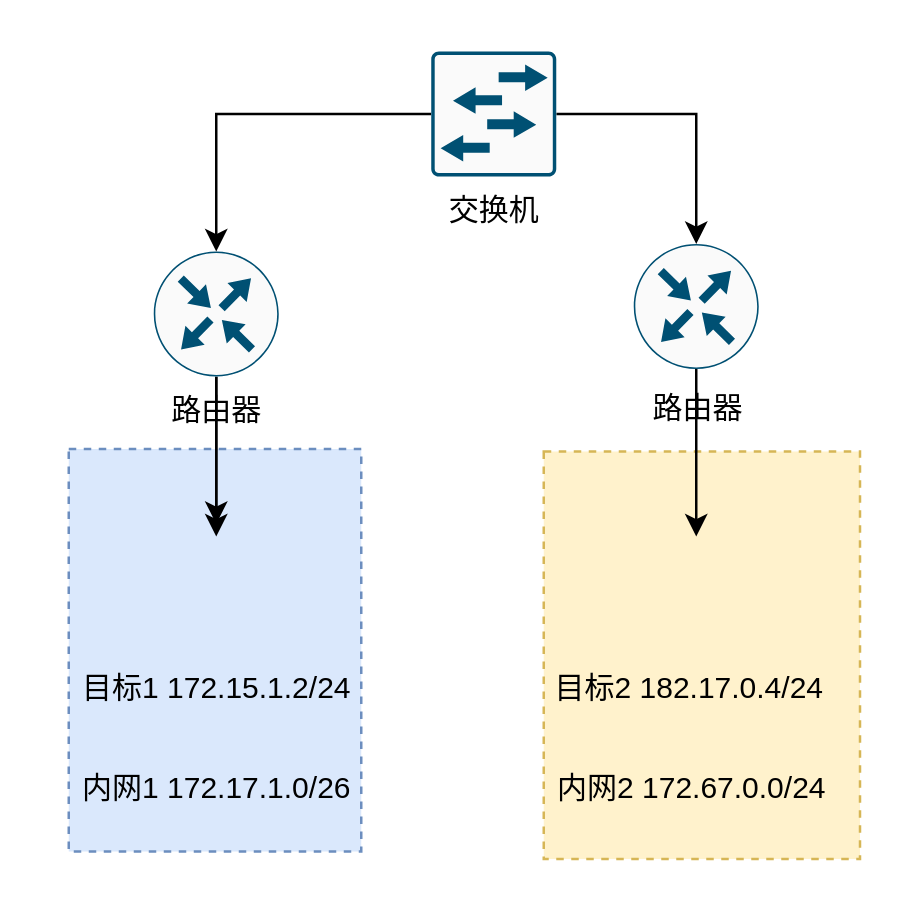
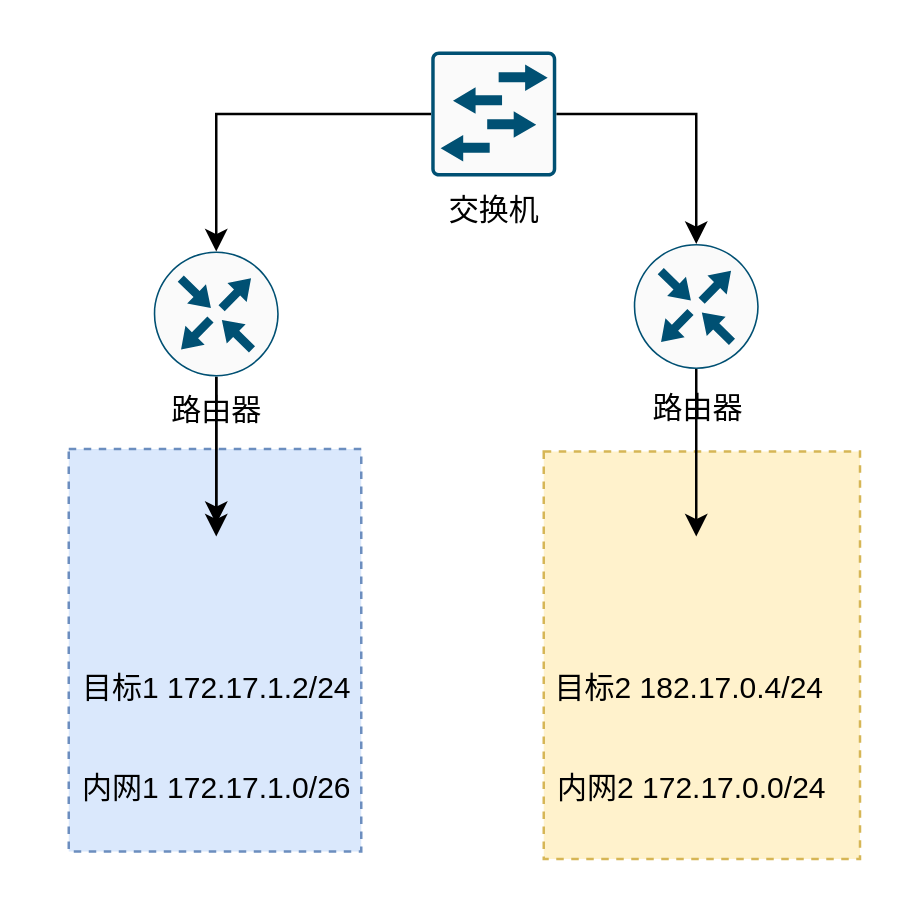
node "目标1 172.15.1.2/24": label "目标1 172.15.1.2/24" -> "目标1 172.17.1.2/24"
node "内网2 172.67.0.0/24": label "内网2 172.67.0.0/24" -> "内网2 172.17.0.0/24"
